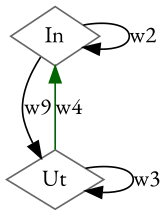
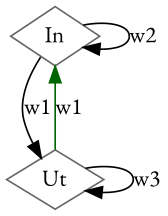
edge "In" -> "Ut": label "w9" -> "w1"
edge "Ut" -> "In": label "w4" -> "w1"
